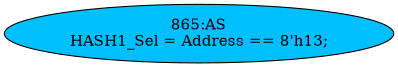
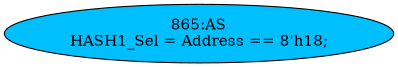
node "865:AS HASH1_Sel = Address == 8'h13;": label "865:AS HASH1_Sel = Address == 8'h13;" -> "865:AS HASH1_Sel = Address == 8'h18;"
